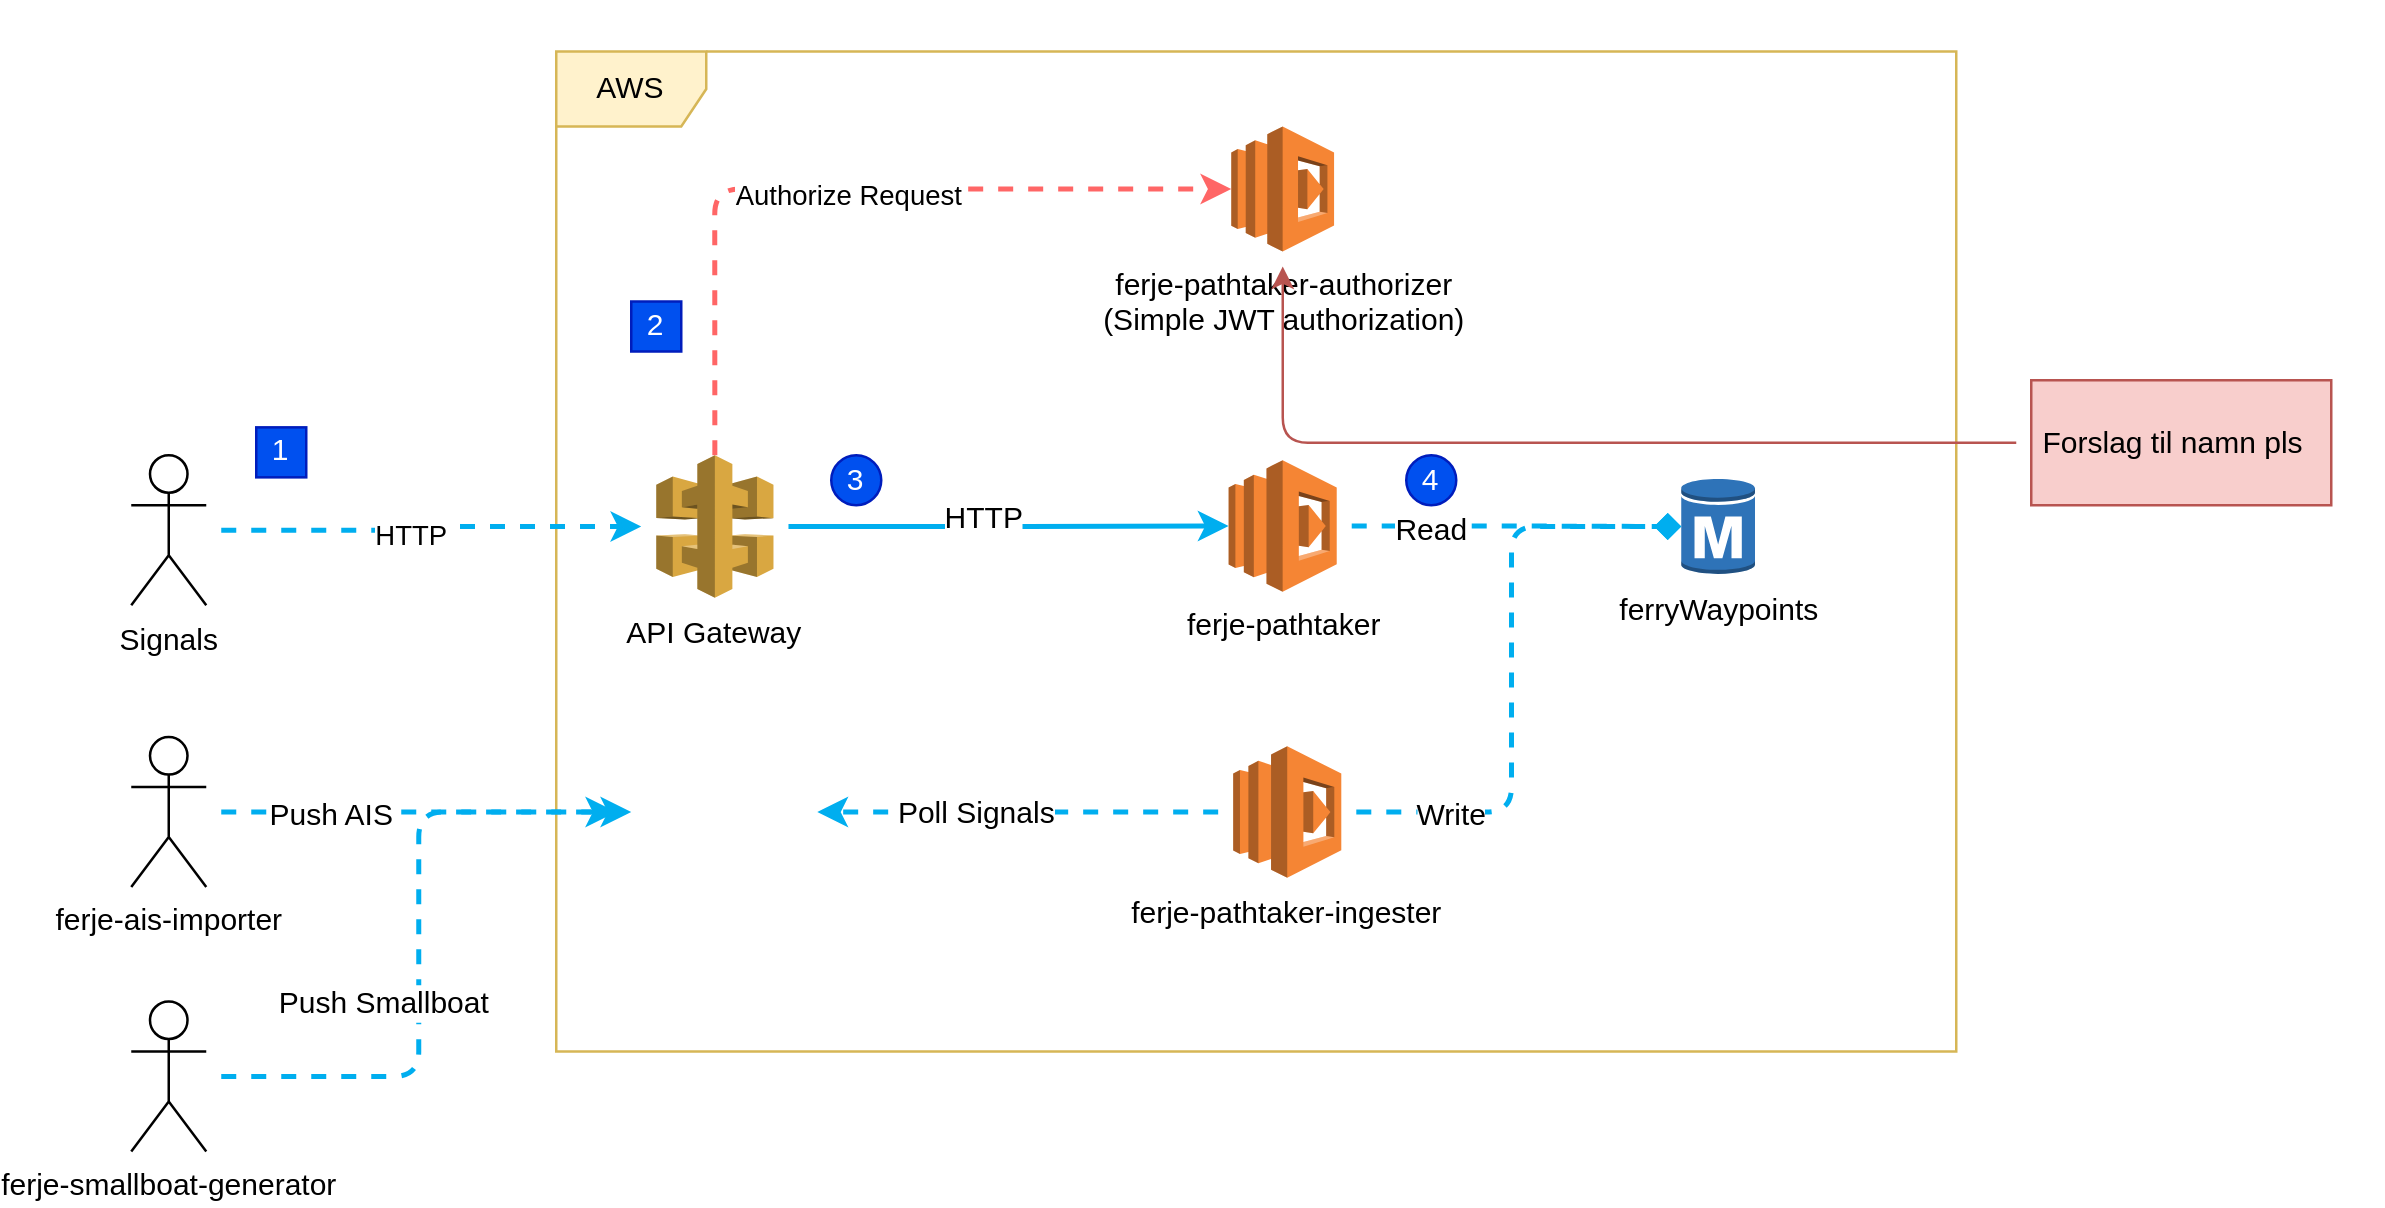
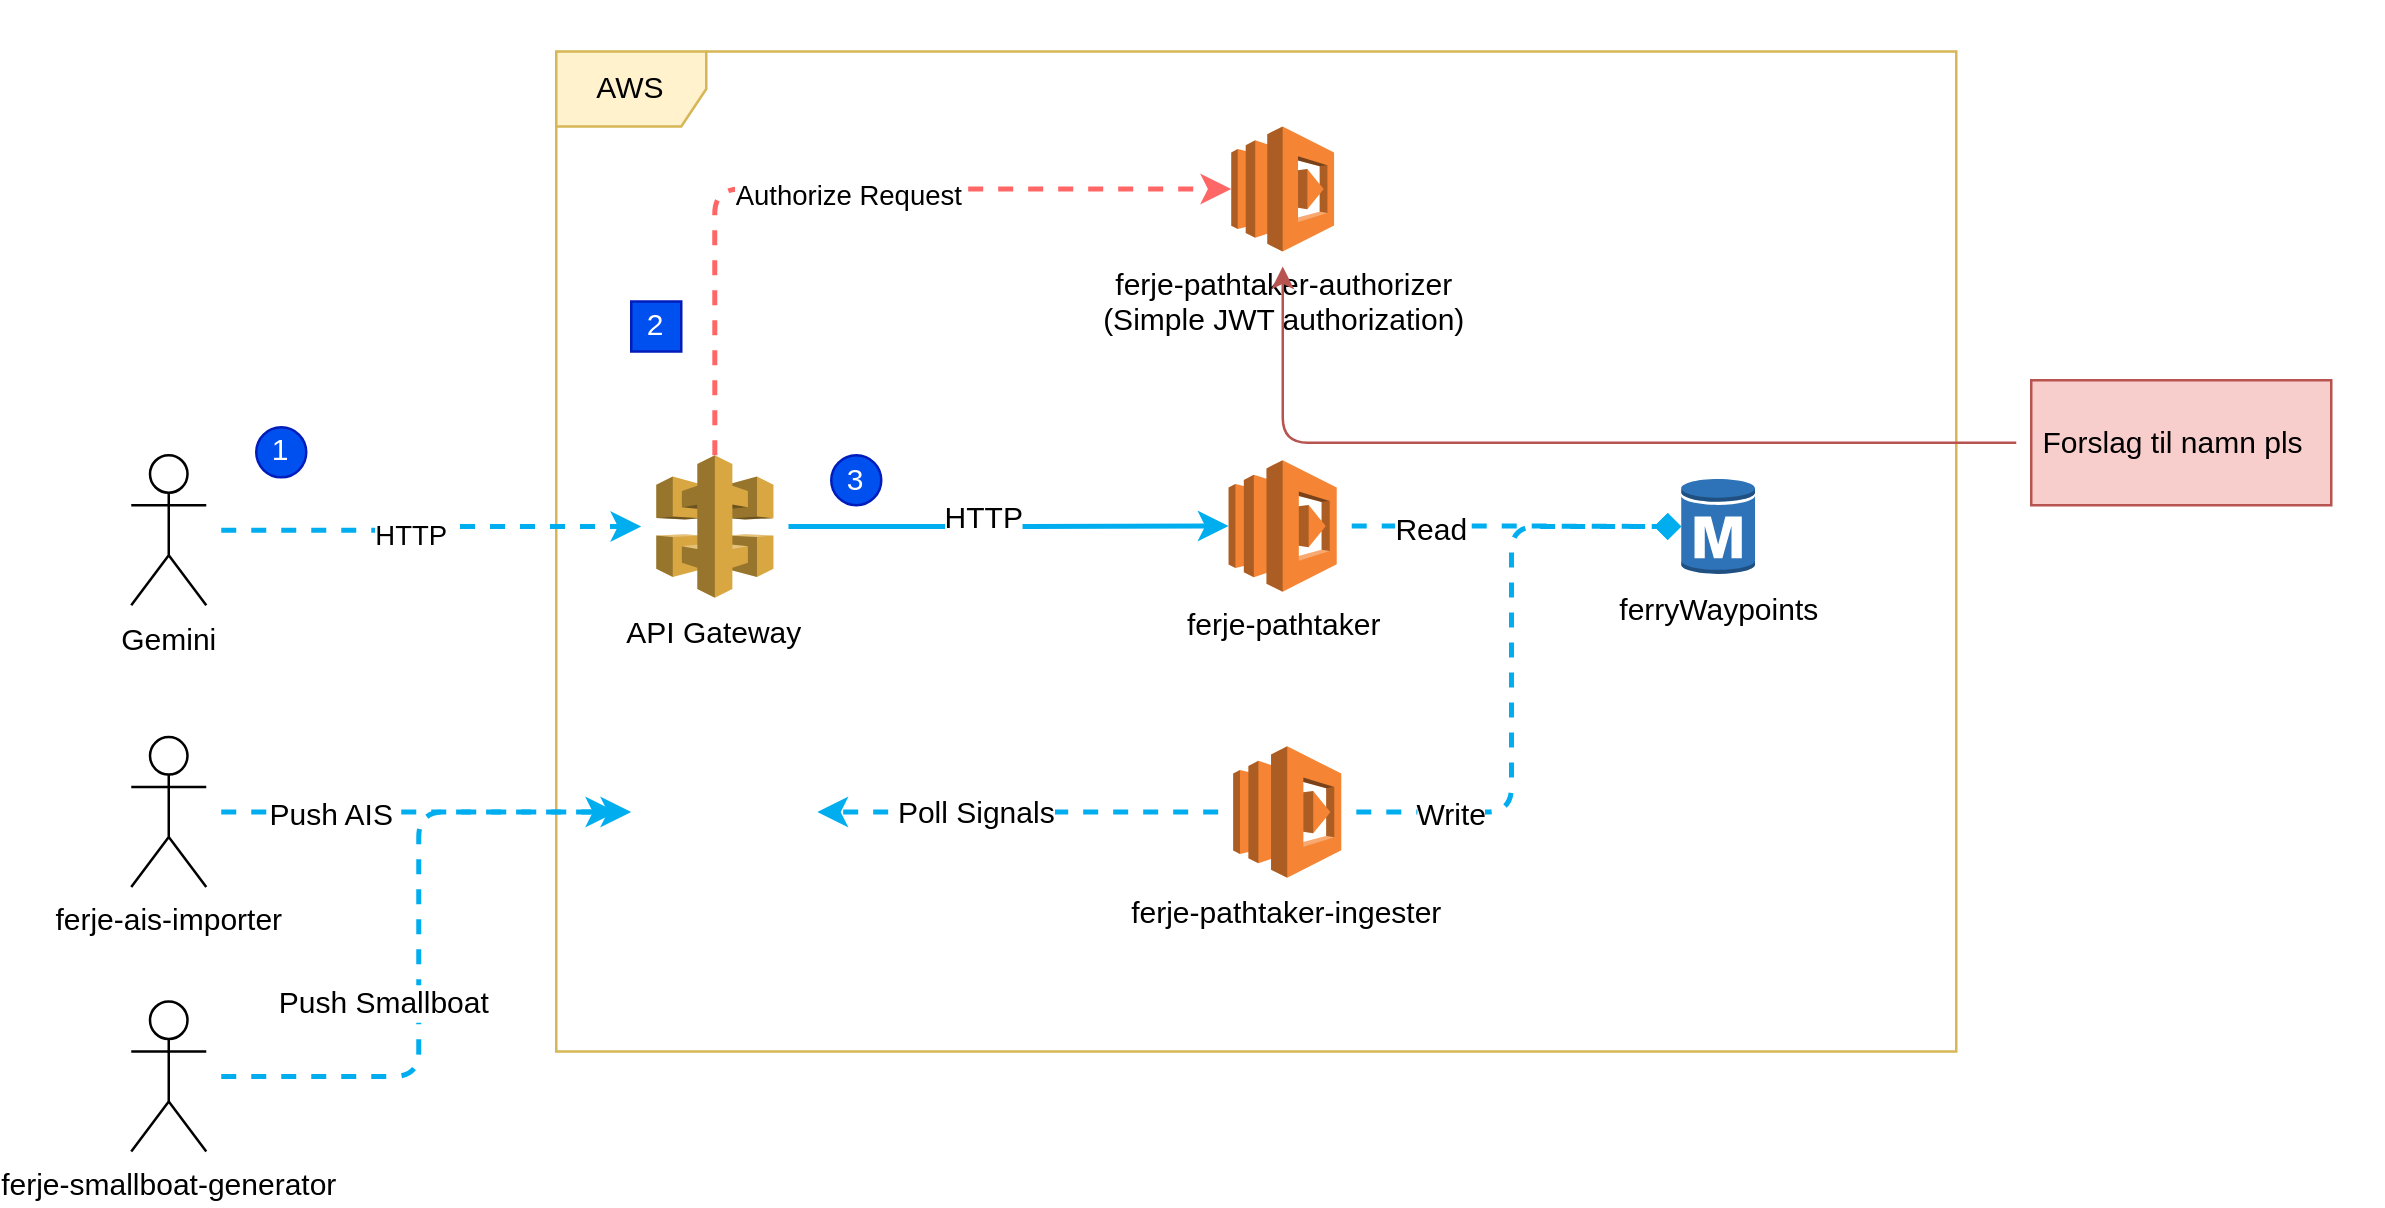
node "1": shape rectangle -> ellipse
node "4": removed
node "Signals": label "Signals" -> "Gemini"
